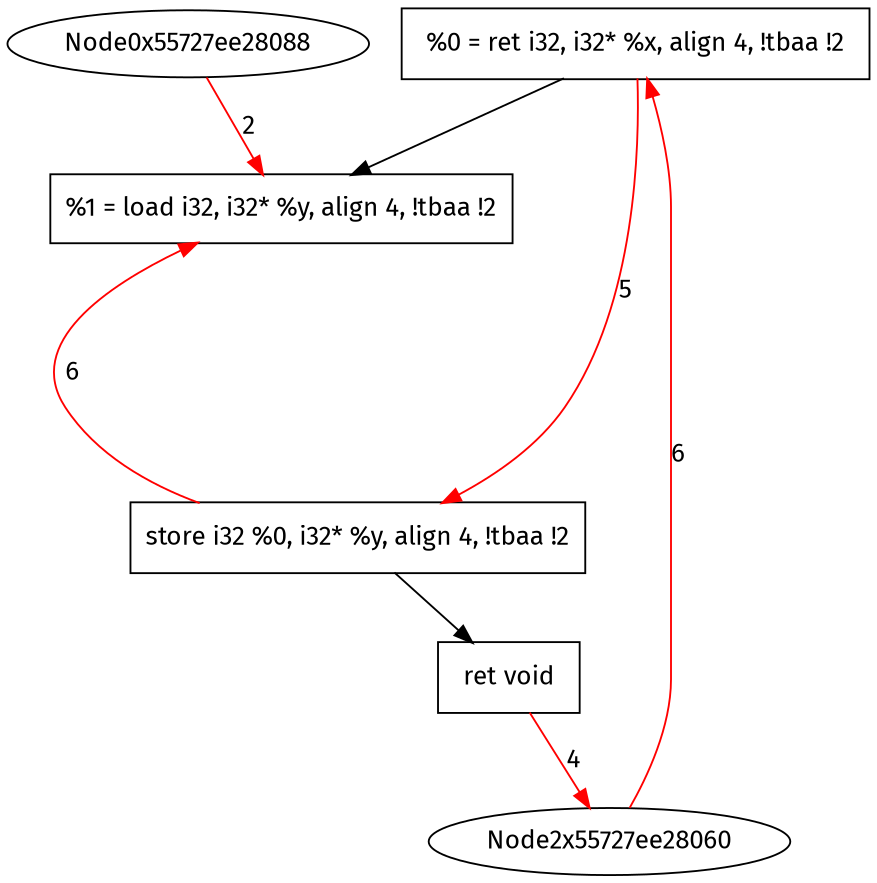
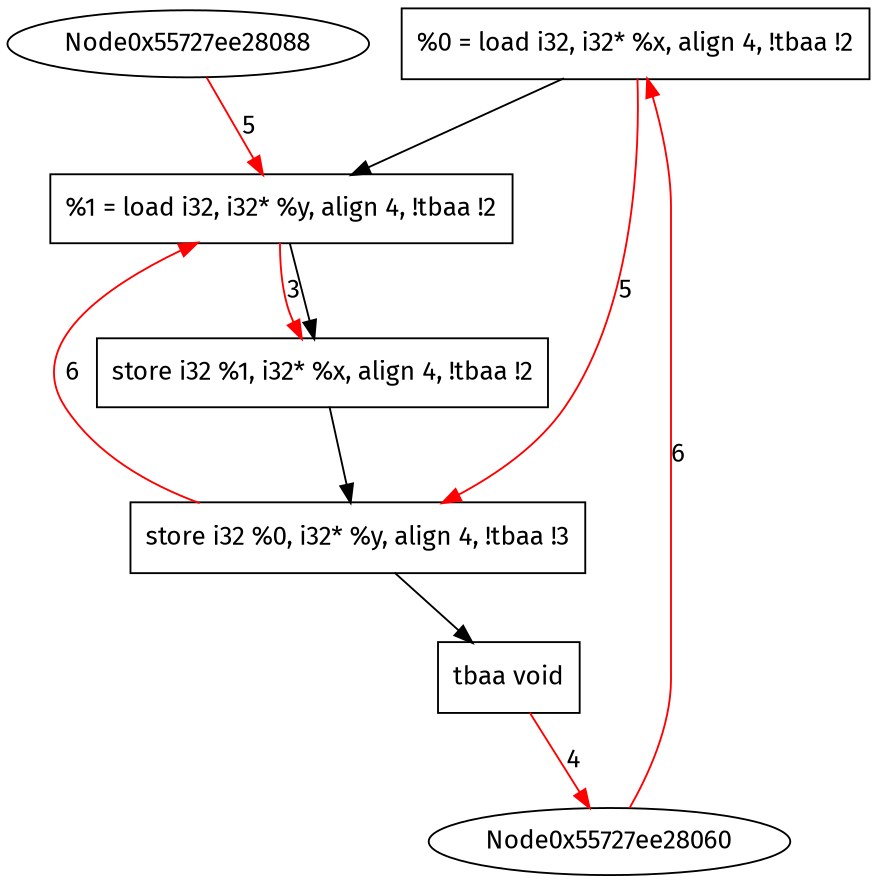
node "%0 = ret i32, i32* %x, align 4, !tbaa !2": label "%0 = ret i32, i32* %x, align 4, !tbaa !2" -> "%0 = load i32, i32* %x, align 4, !tbaa !2"
edge "Node0x55727ee28088" -> "%1 = load i32, i32* %y, align 4, !tbaa !2": label "2" -> "5"
node "store i32 %1, i32* %x, align 4, !tbaa !2": added
node "store i32 %0, i32* %y, align 4, !tbaa !2": label "store i32 %0, i32* %y, align 4, !tbaa !2" -> "store i32 %0, i32* %y, align 4, !tbaa !3"
node "ret void": label "ret void" -> "tbaa void"
node "Node2x55727ee28060": label "Node2x55727ee28060" -> "Node0x55727ee28060"
